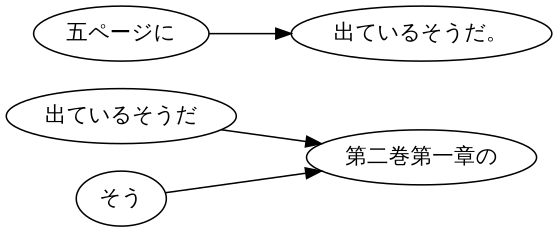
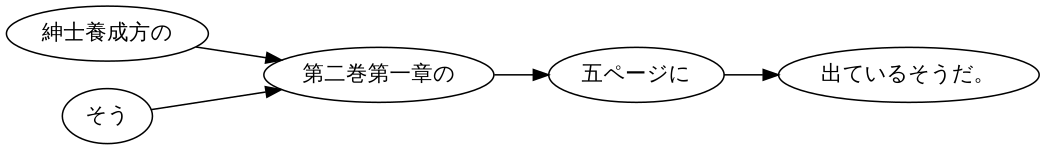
edge "第二巻第一章の" -> "五ページに": added
node "出ているそうだ": label "出ているそうだ" -> "紳士養成方の"
